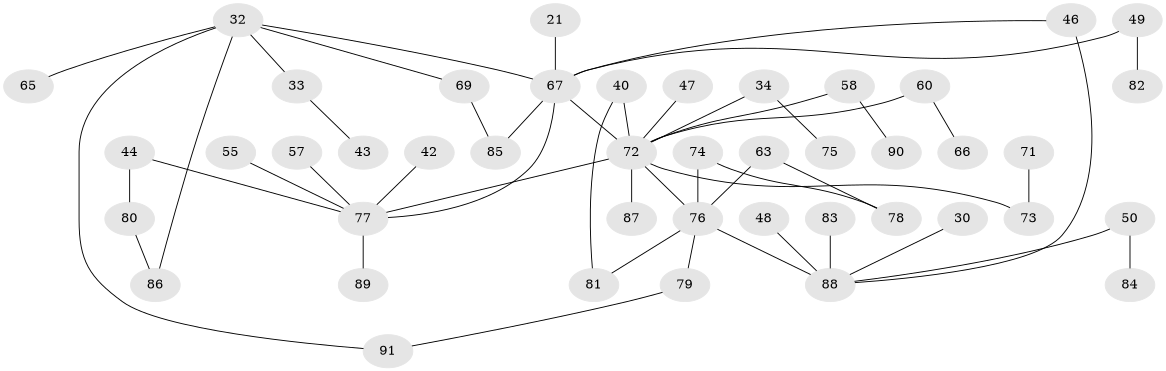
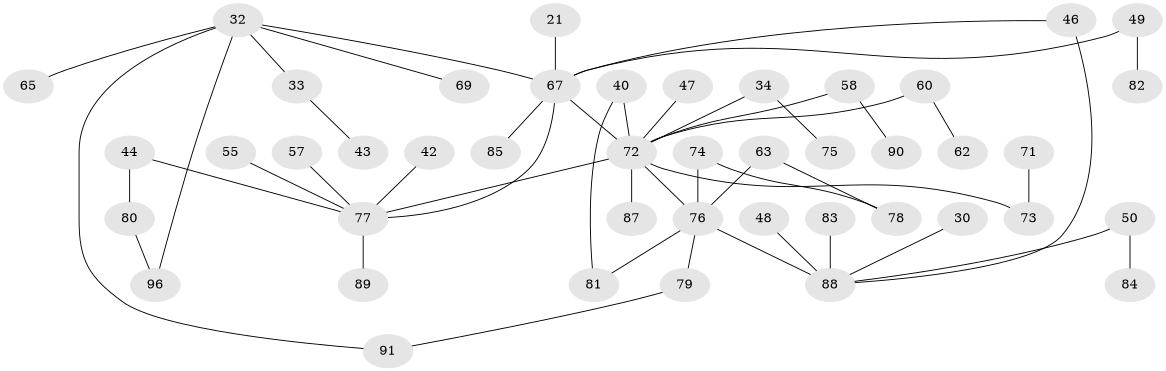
edge "69" -- "85": removed
node "66": label "66" -> "62"
node "86": label "86" -> "96"
